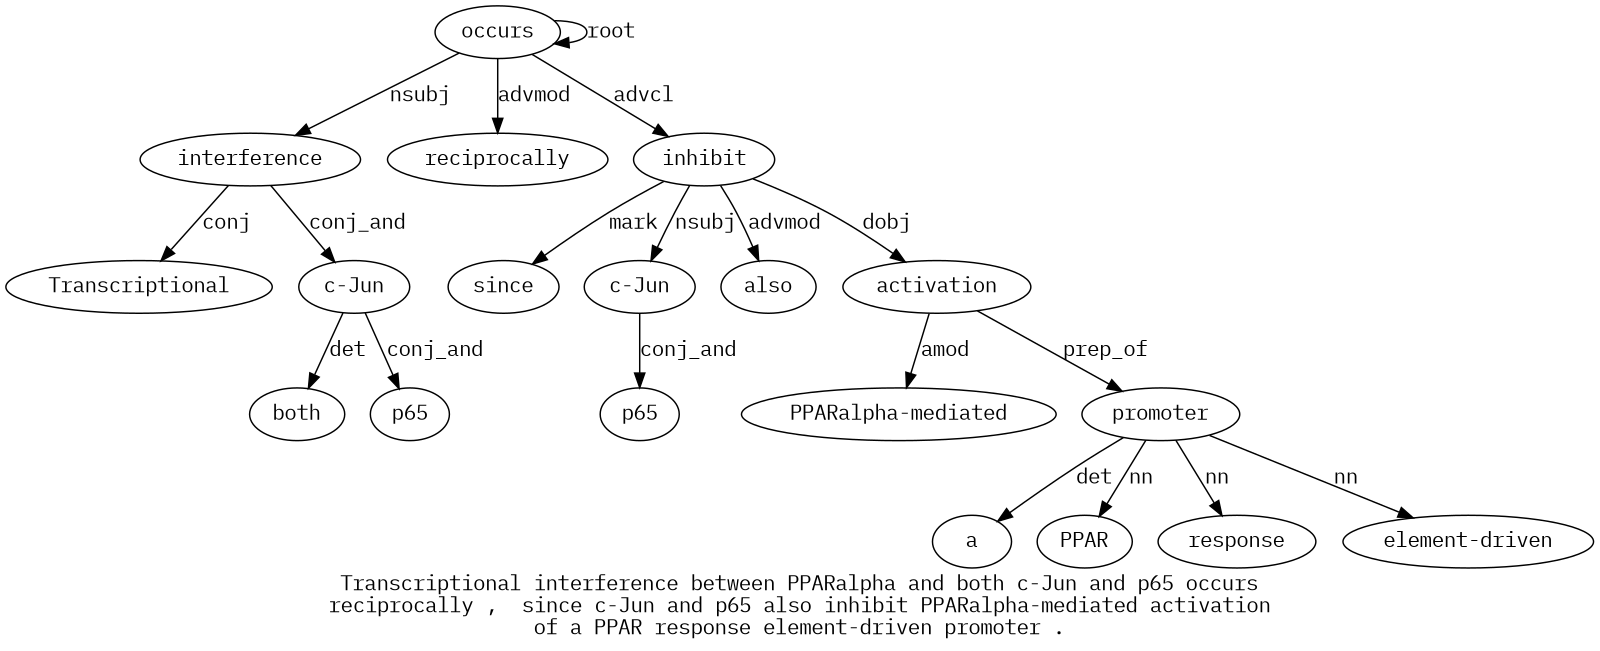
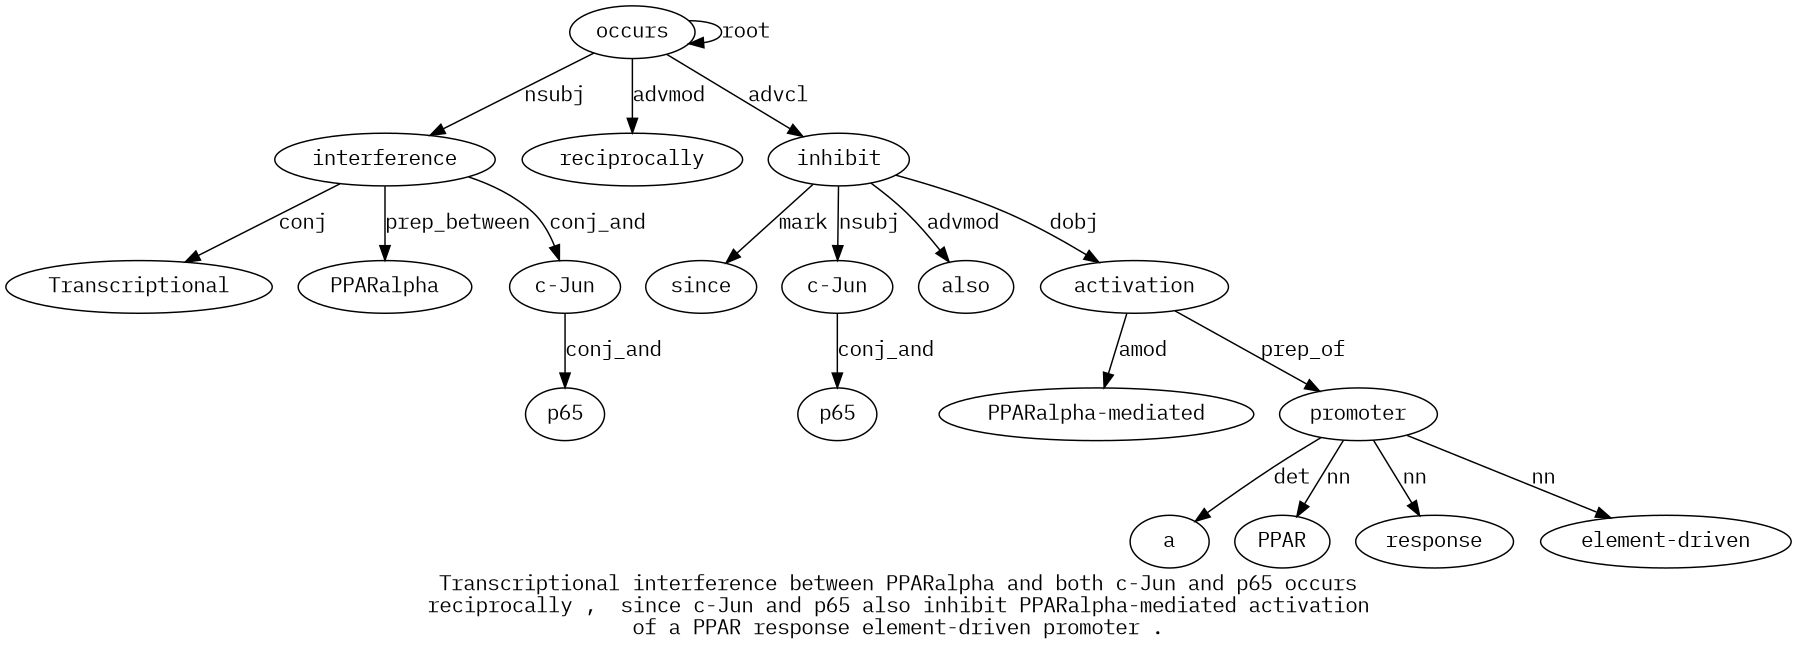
node "PPARalpha": added
node "both": removed
